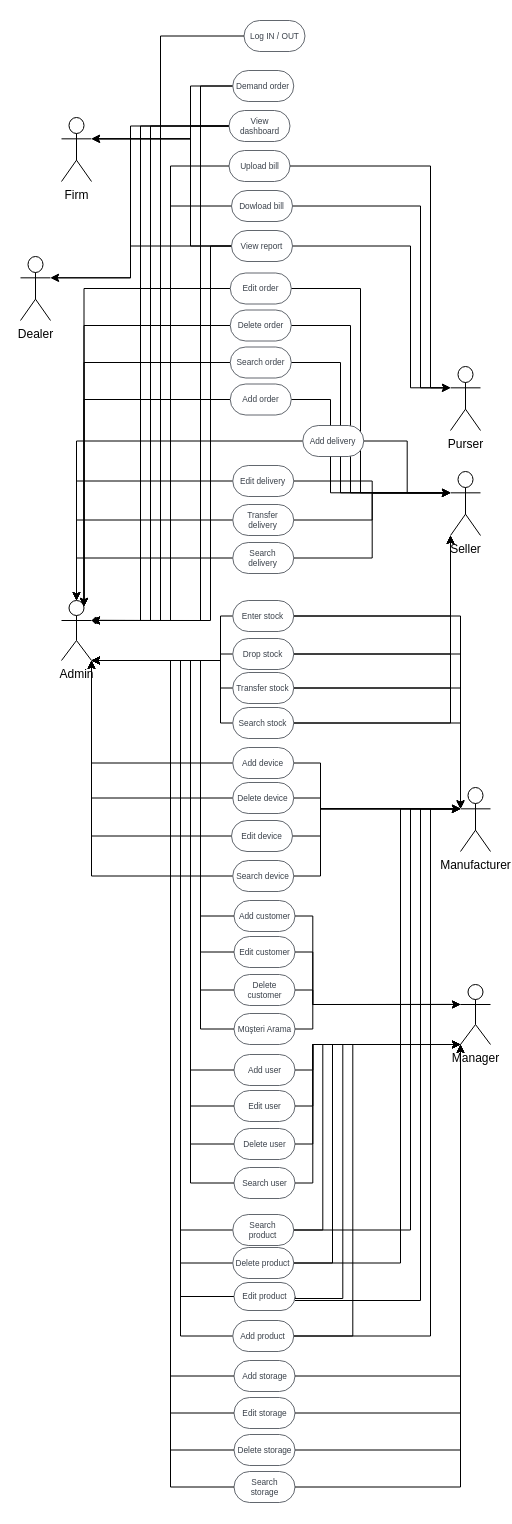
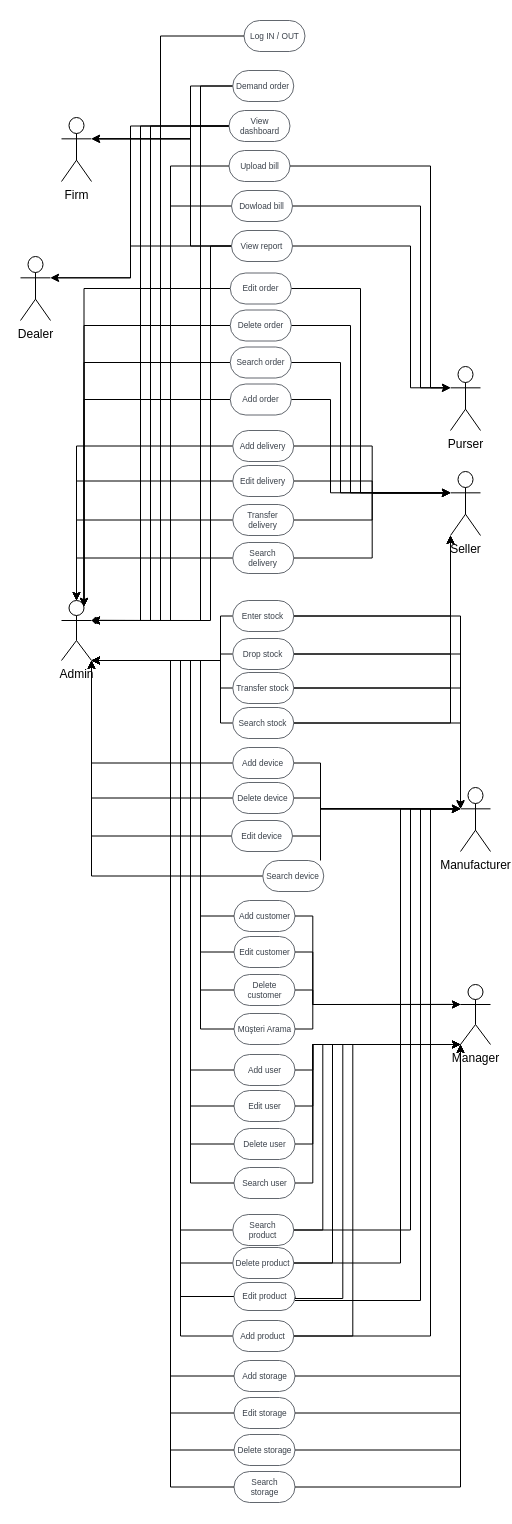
node "Add delivery": moved (333, 441) -> (263, 446)
node "Search device": moved (263, 876) -> (293, 876)
